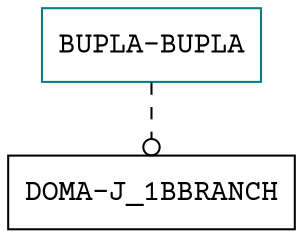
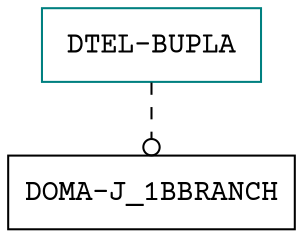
node "BUPLA-BUPLA": label "BUPLA-BUPLA" -> "DTEL-BUPLA"
